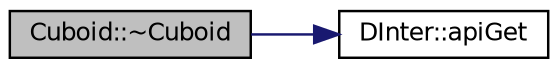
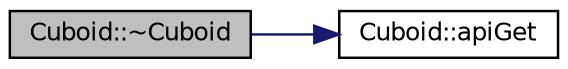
node "DInter::apiGet": label "DInter::apiGet" -> "Cuboid::apiGet"
